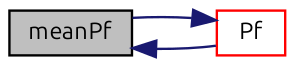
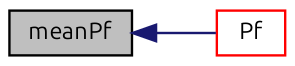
edge "meanPf" -> "Pf": removed
